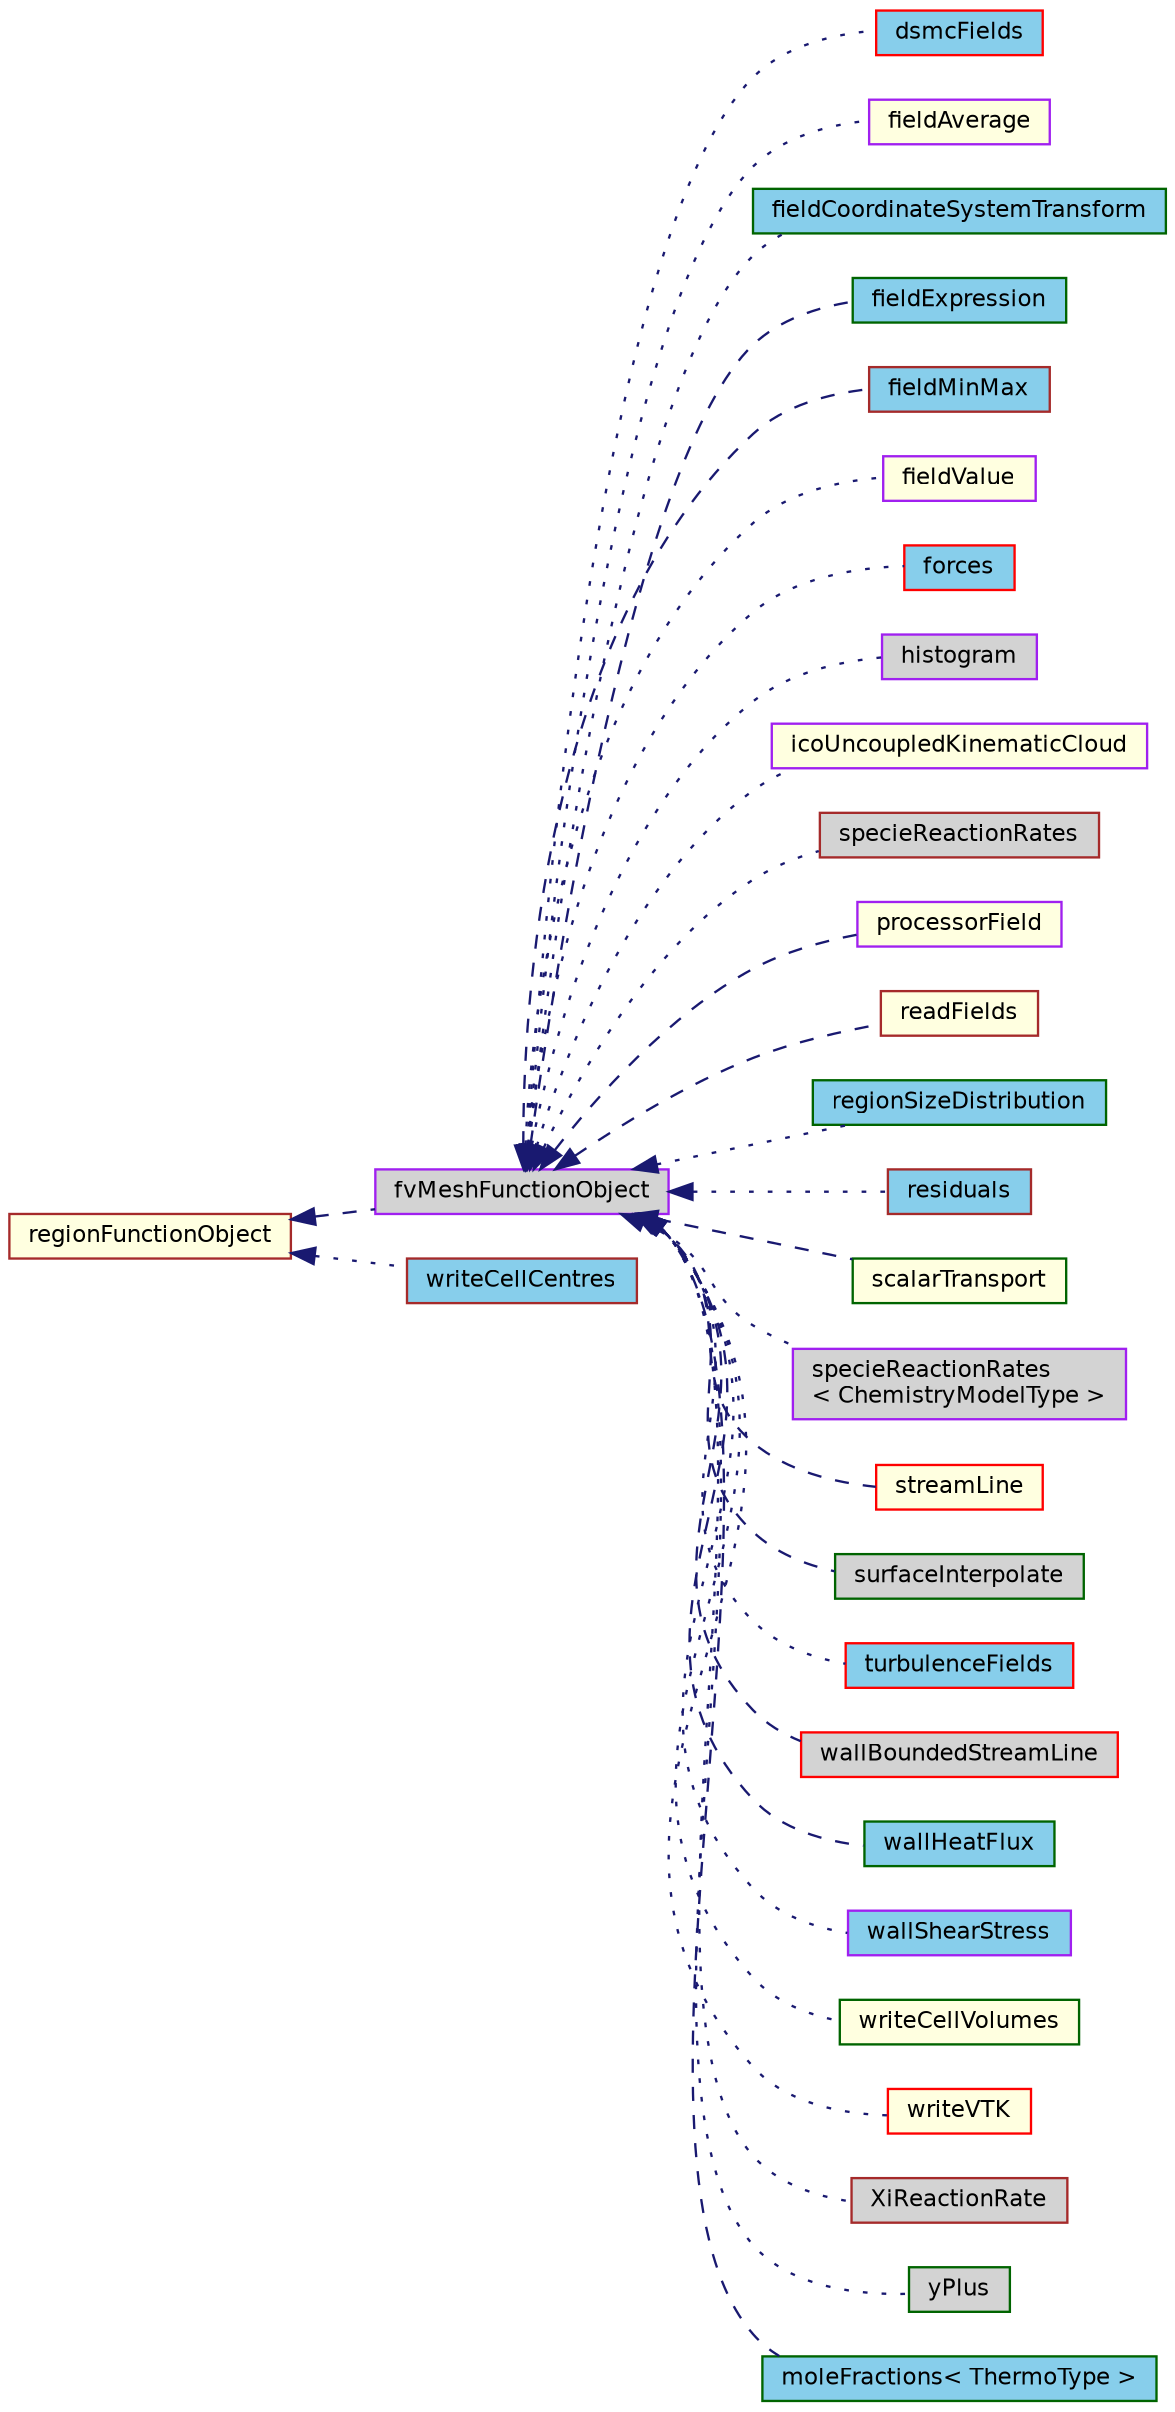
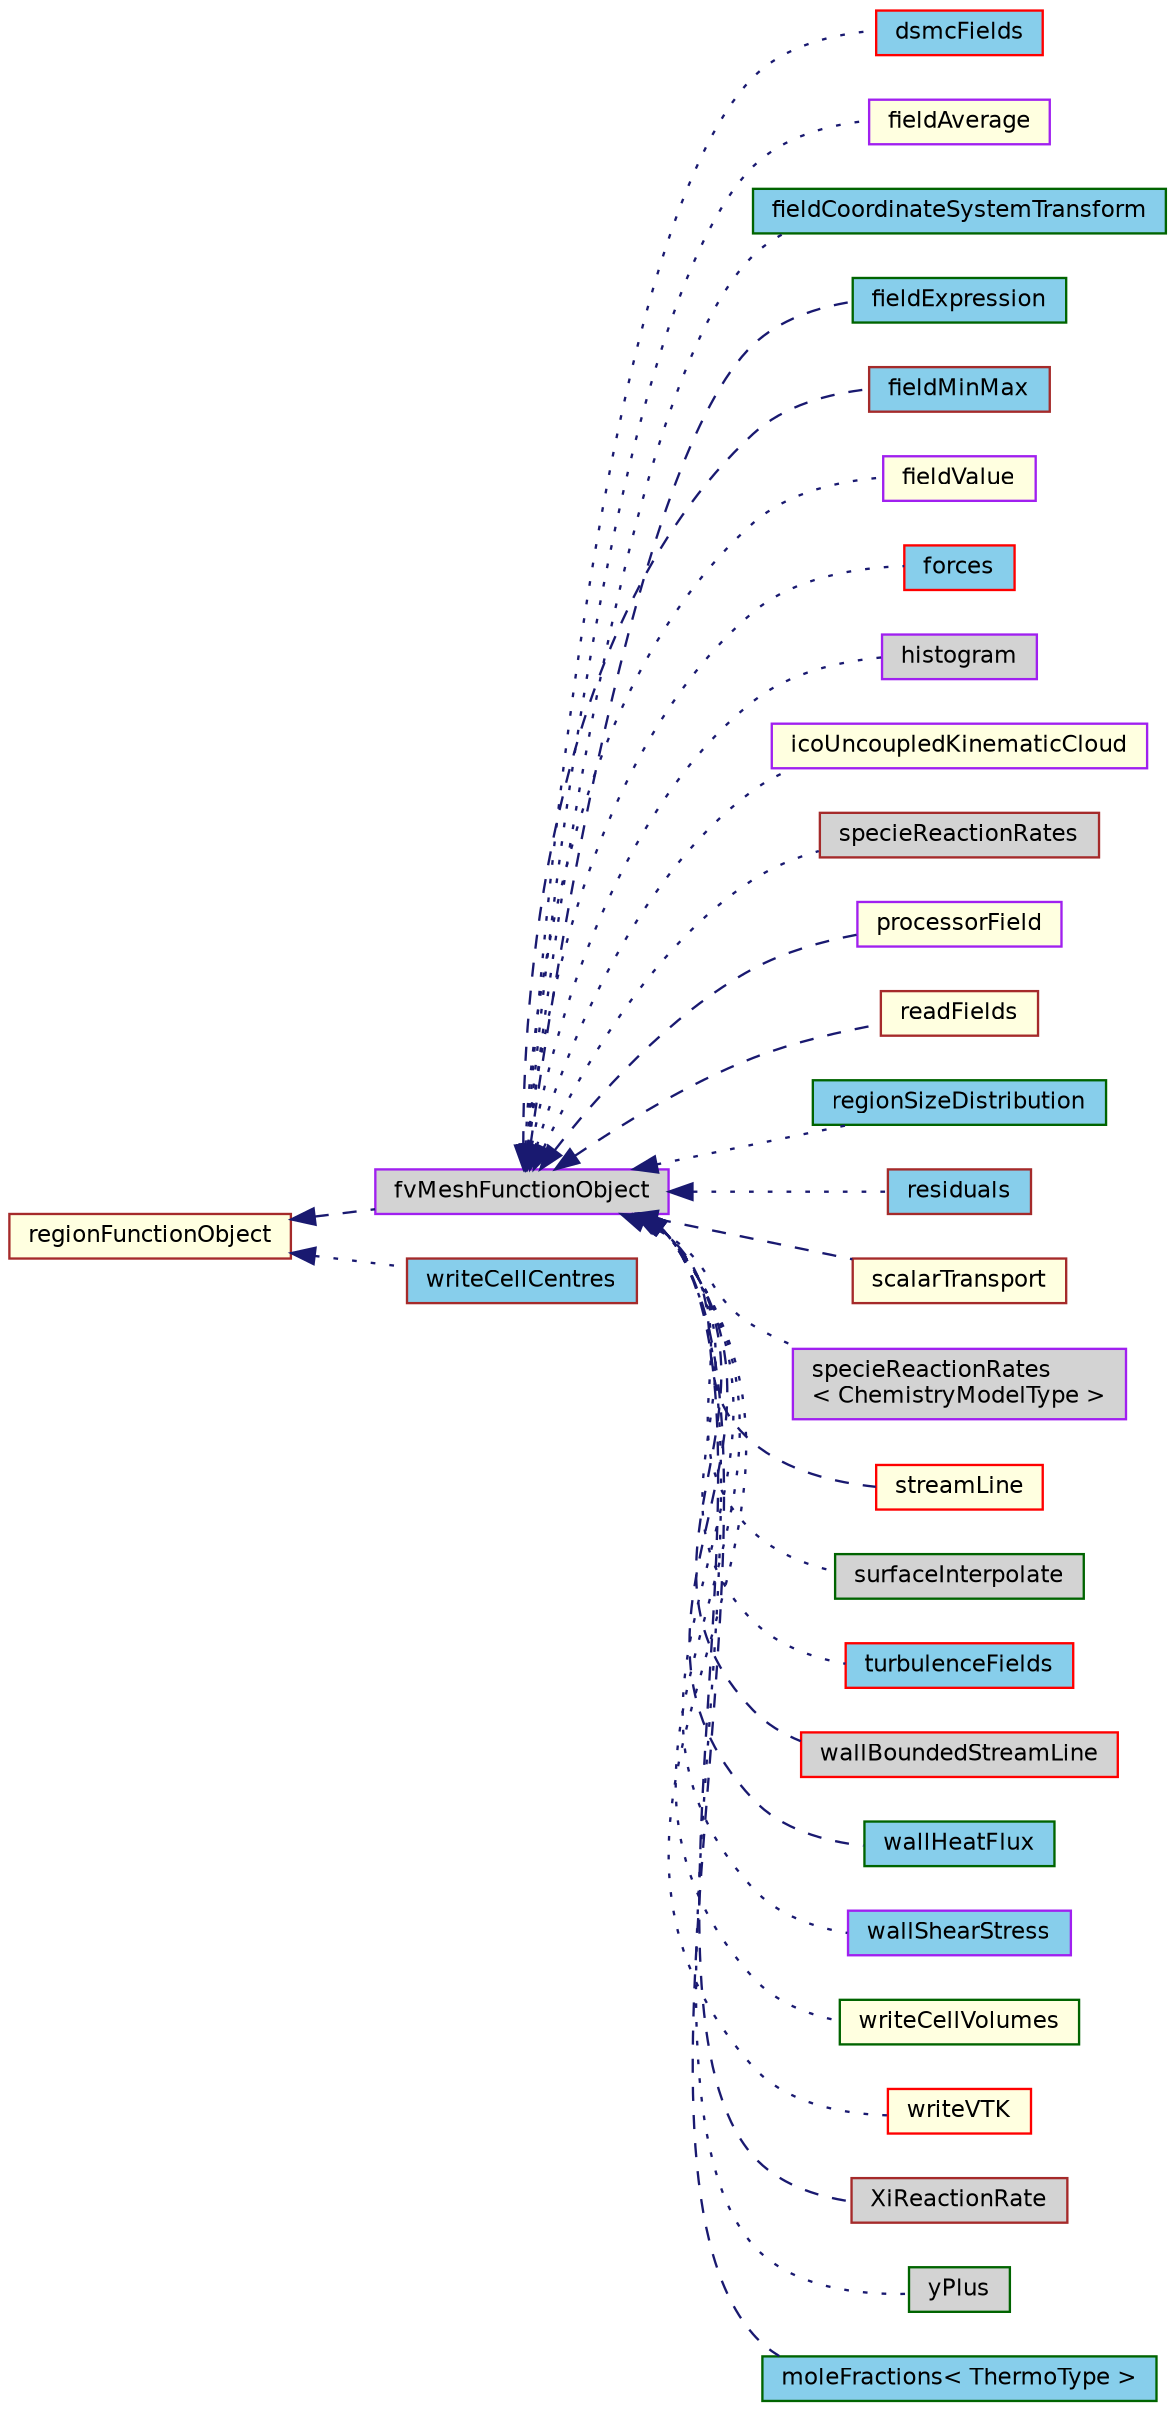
node "scalarTransport": color darkgreen -> brown
edge "surfaceInterpolate" -> "fvMeshFunctionObject": style dashed -> dotted
edge "XiReactionRate" -> "fvMeshFunctionObject": style dotted -> dashed
